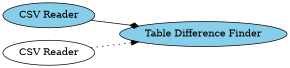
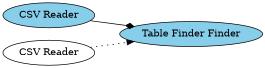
node "Table Difference Finder": label "Table Difference Finder" -> "Table Finder Finder"
